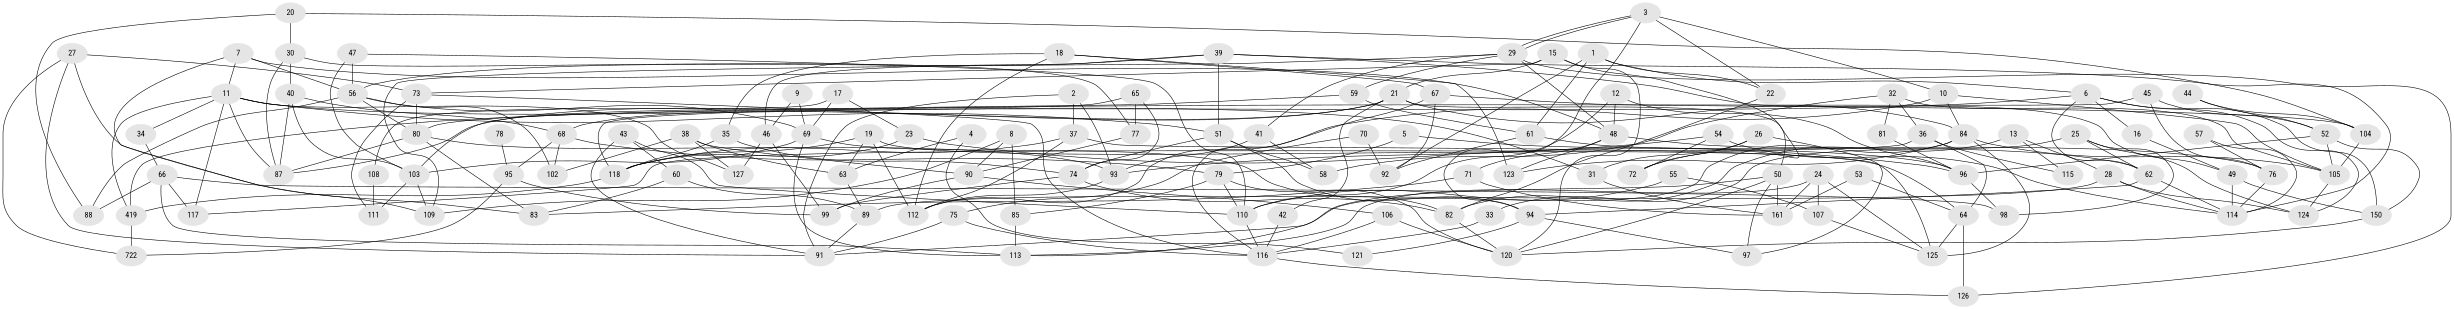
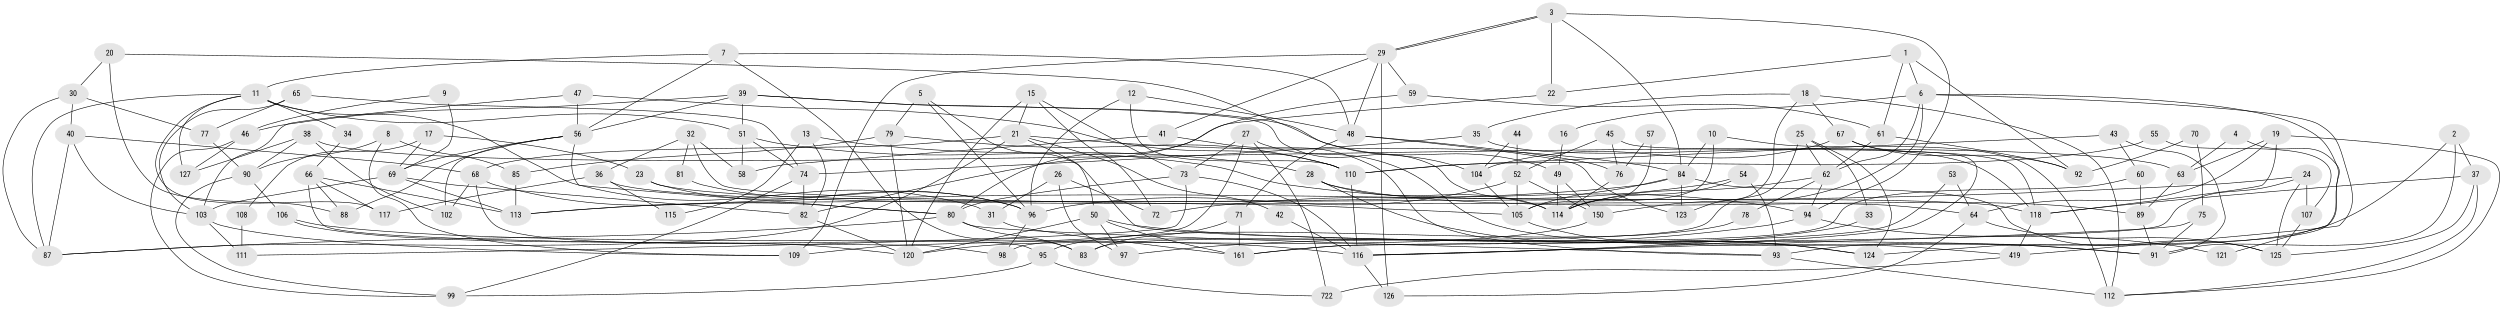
edge "3" -- "10": now "3" -- "84"
edge "11" -- "419": now "5" -- "419"
edge "68" -- "79": now "68" -- "80"
edge "62" -- "78": added
